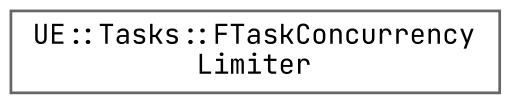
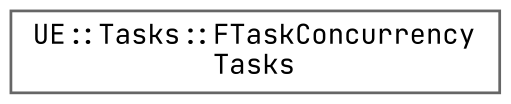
node "UE::Tasks::FTaskConcurrency Limiter": label "UE::Tasks::FTaskConcurrency Limiter" -> "UE::Tasks::FTaskConcurrency Tasks"
